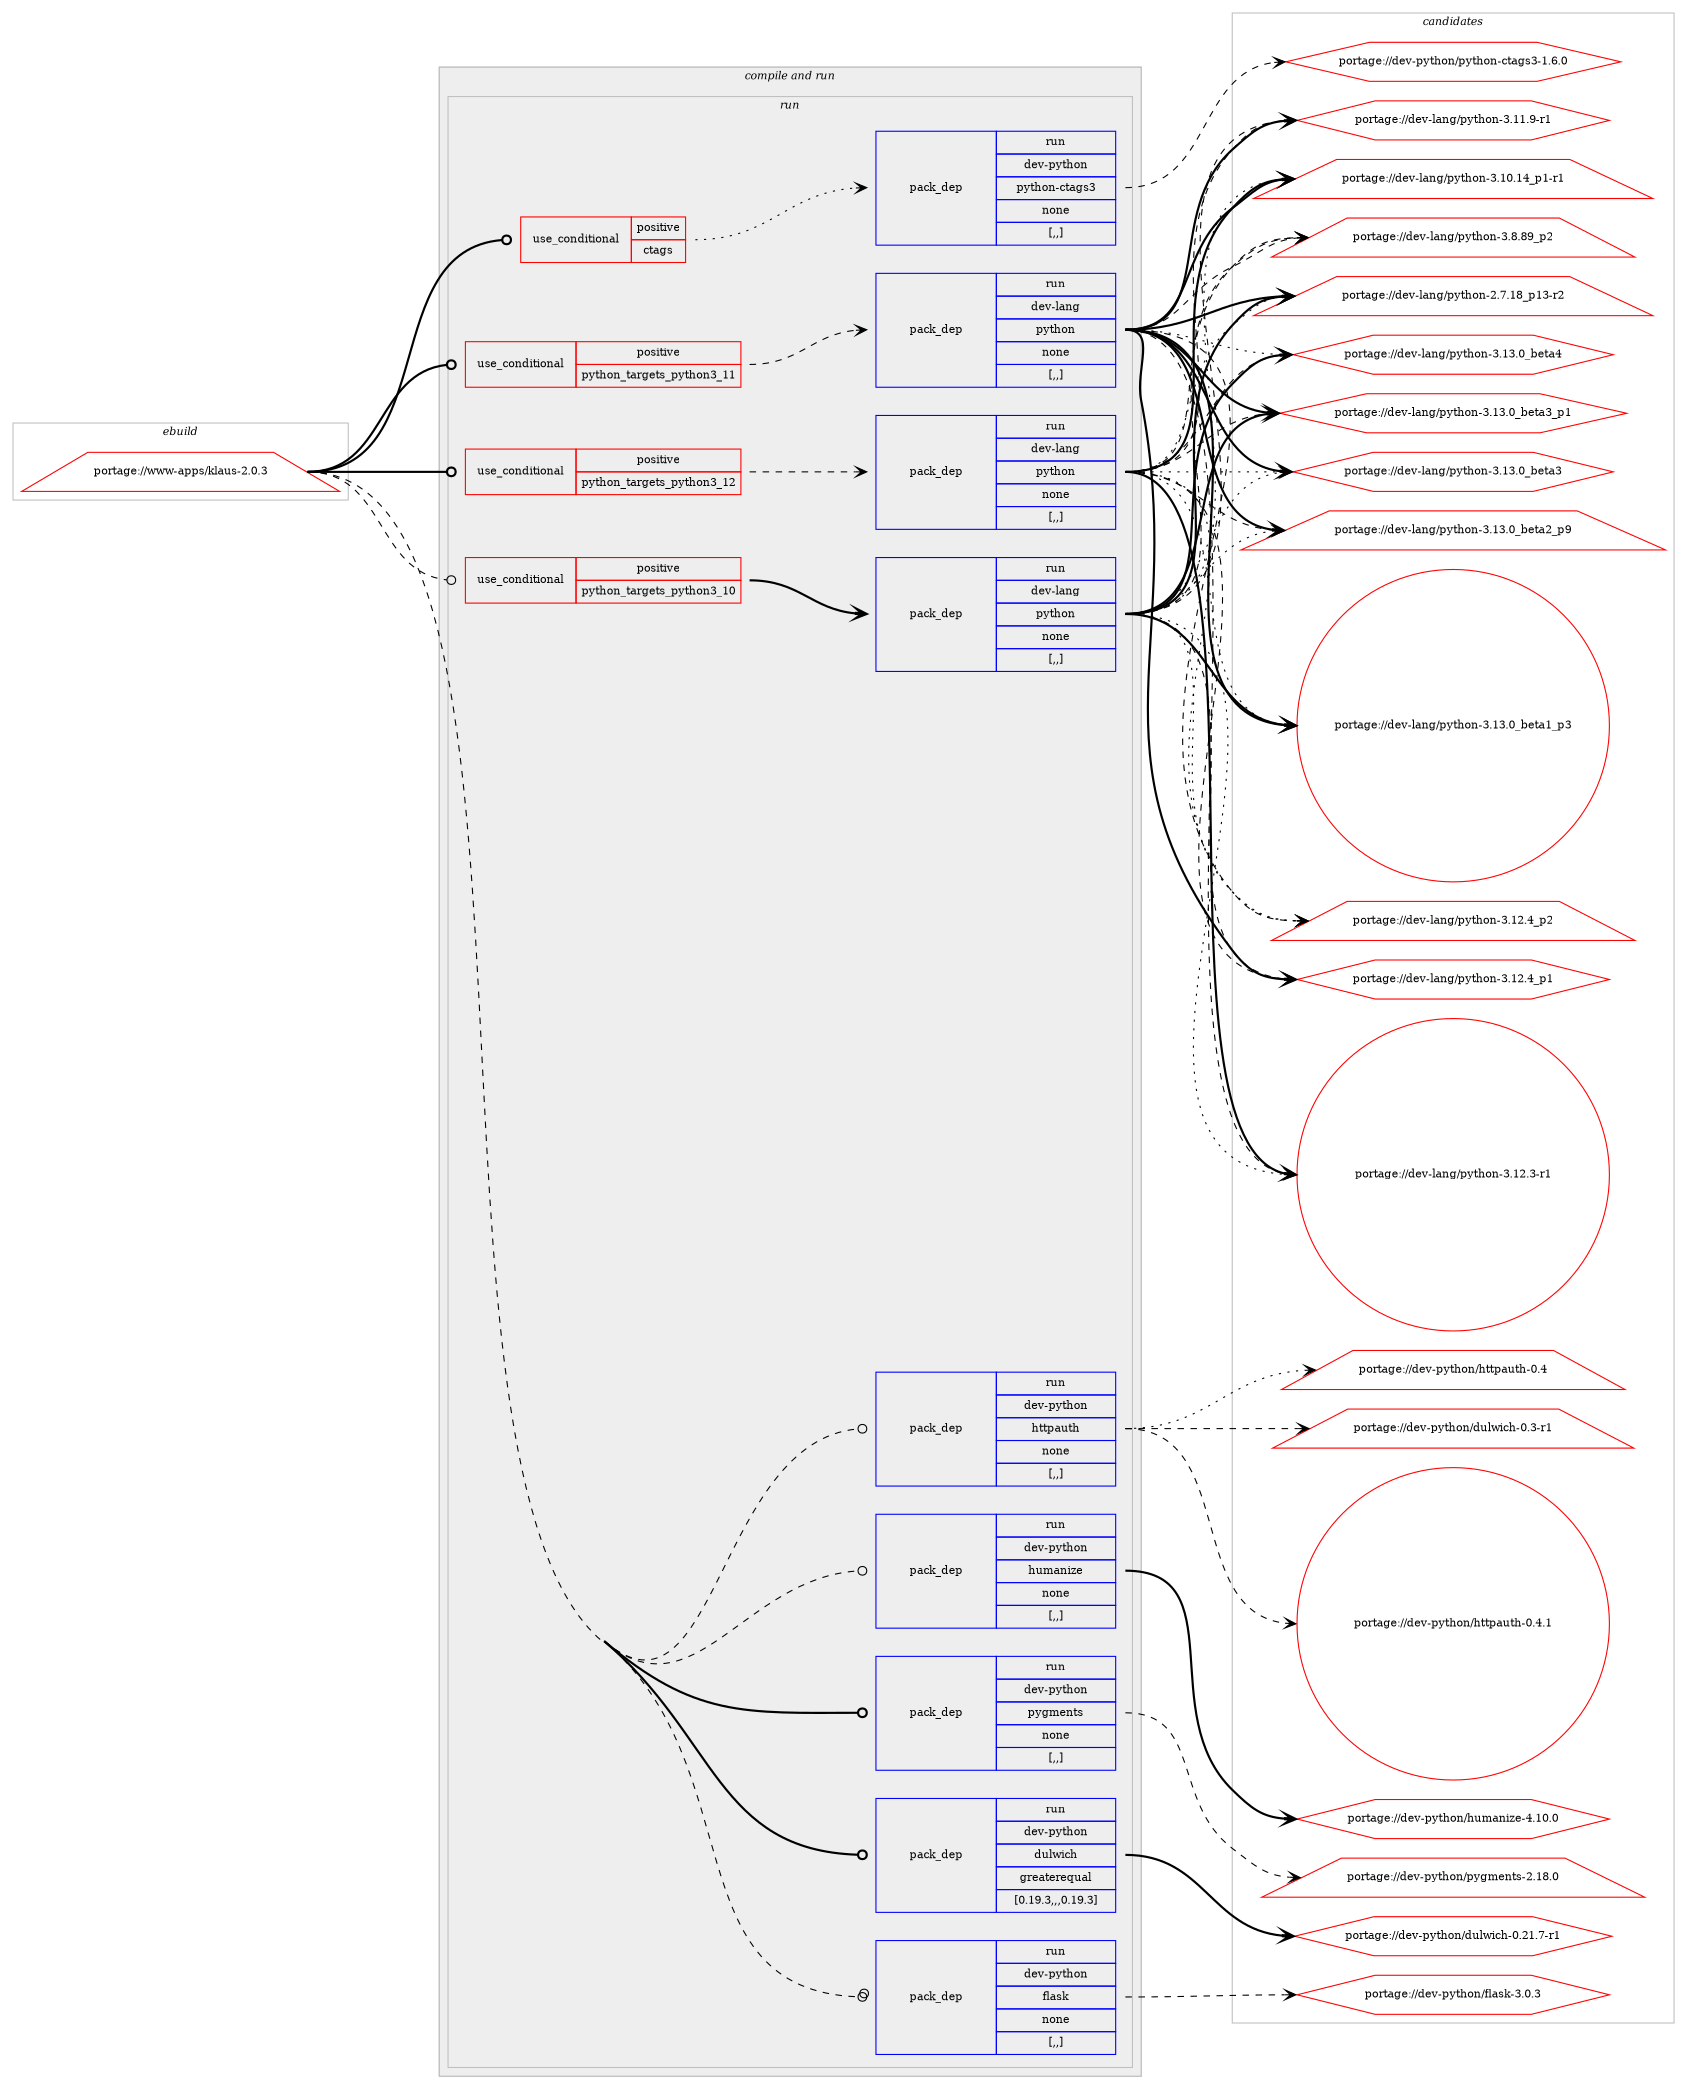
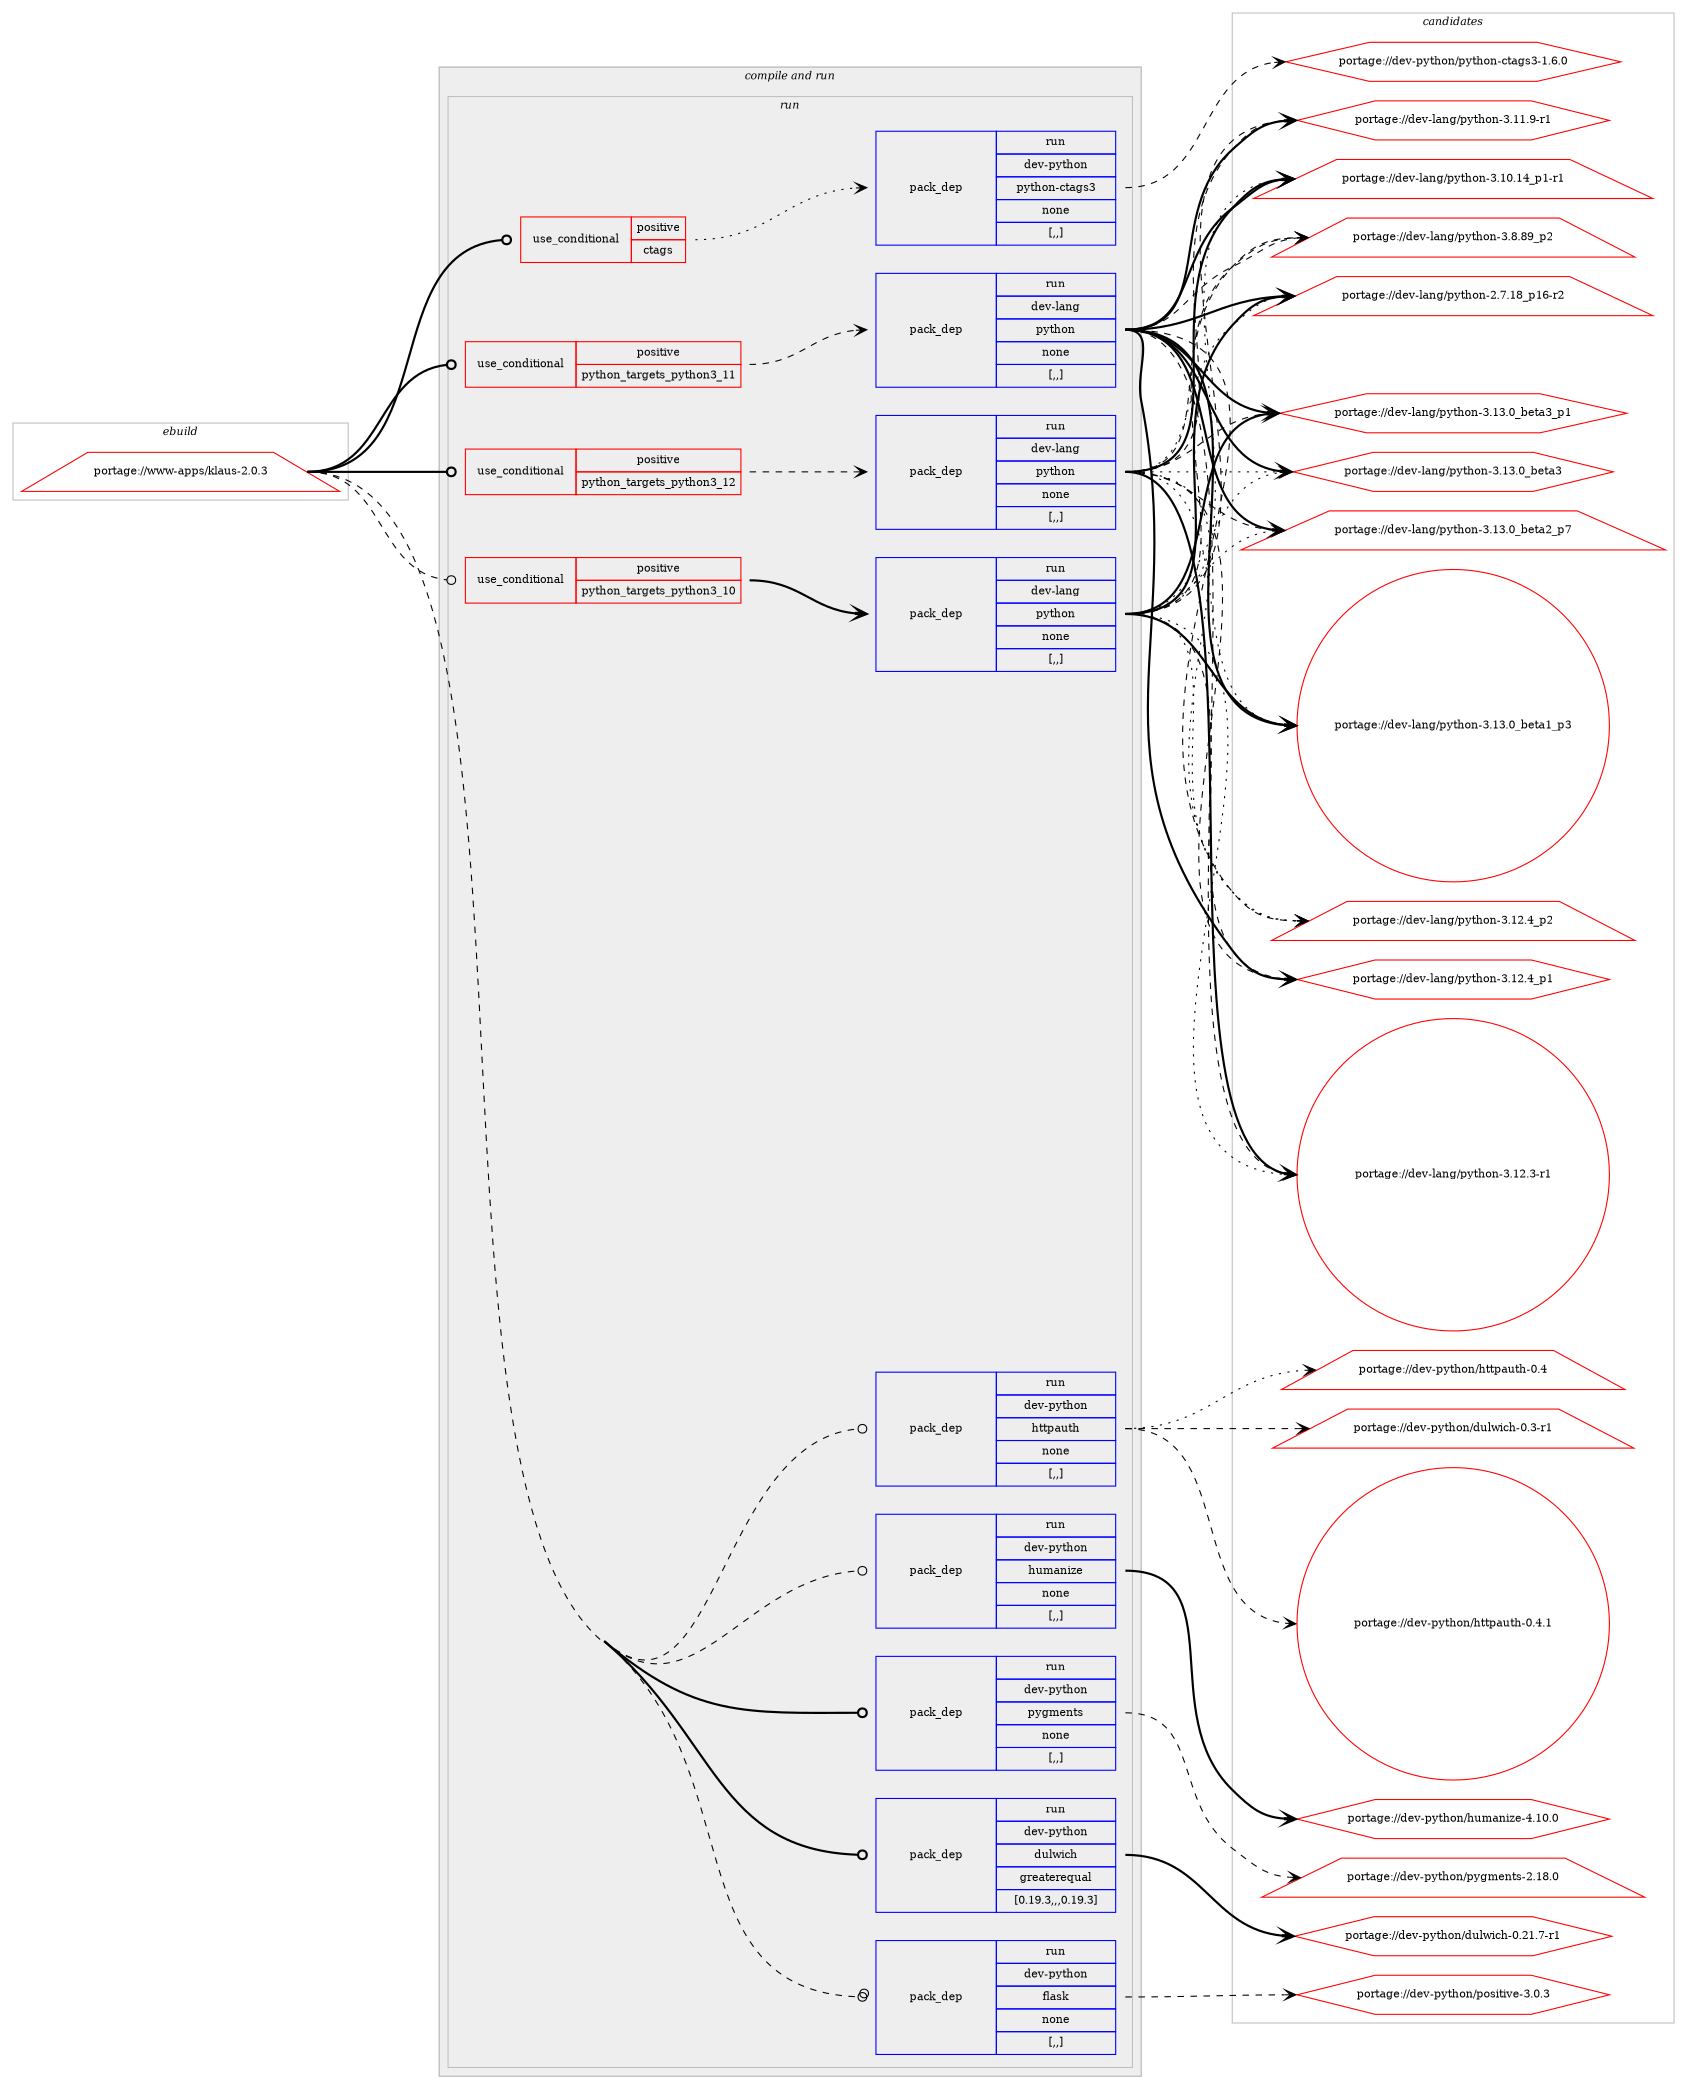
node "portage://dev-lang/python-2.7.18_p13-r2": label "portage://dev-lang/python-2.7.18_p13-r2" -> "portage://dev-lang/python-2.7.18_p16-r2"
node "portage://dev-lang/python-3.13.0_beta4": removed
node "portage://dev-lang/python-3.13.0_beta2_p9": label "portage://dev-lang/python-3.13.0_beta2_p9" -> "portage://dev-lang/python-3.13.0_beta2_p7"
node "portage://dev-python/flask-3.0.3": label "portage://dev-python/flask-3.0.3" -> "portage://dev-python/positive-3.0.3"
